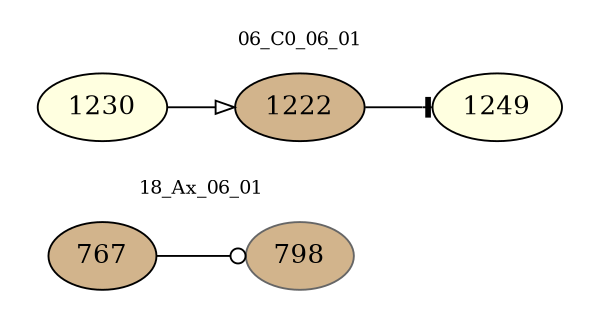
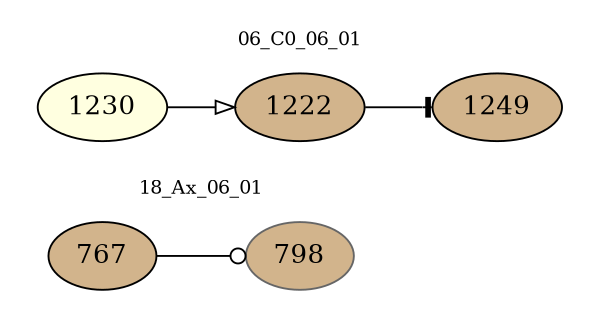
node "1249": fillcolor lightyellow -> tan
